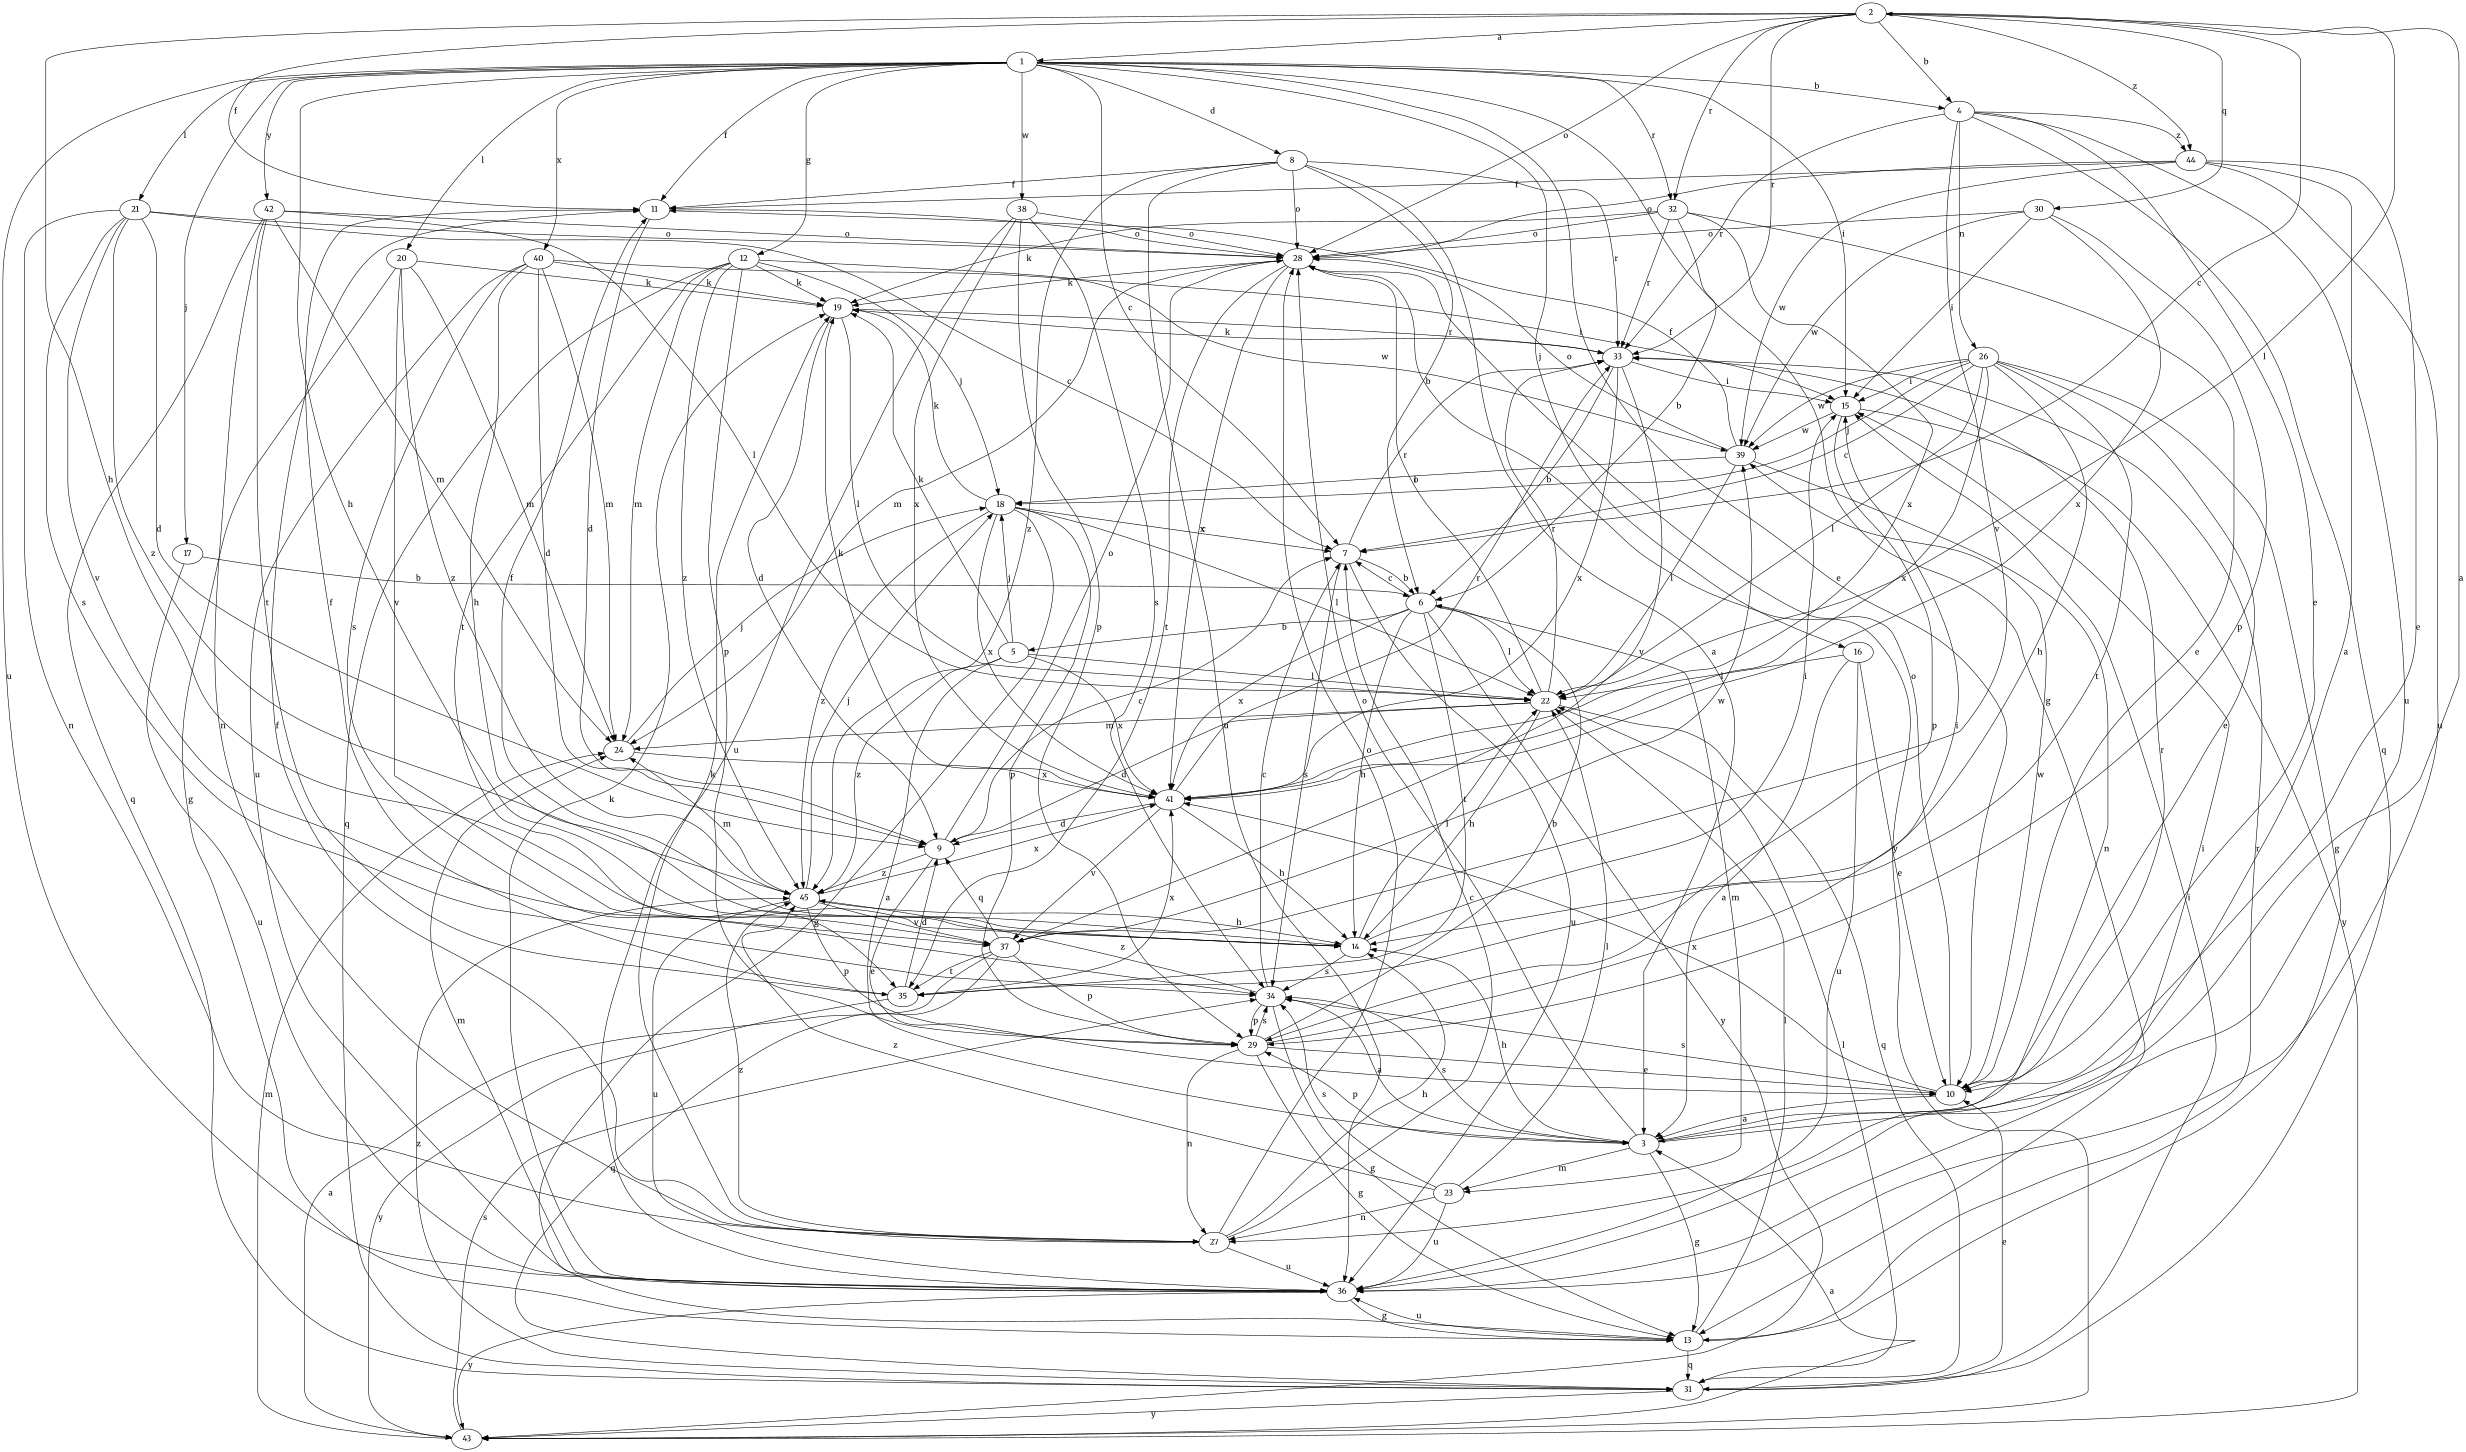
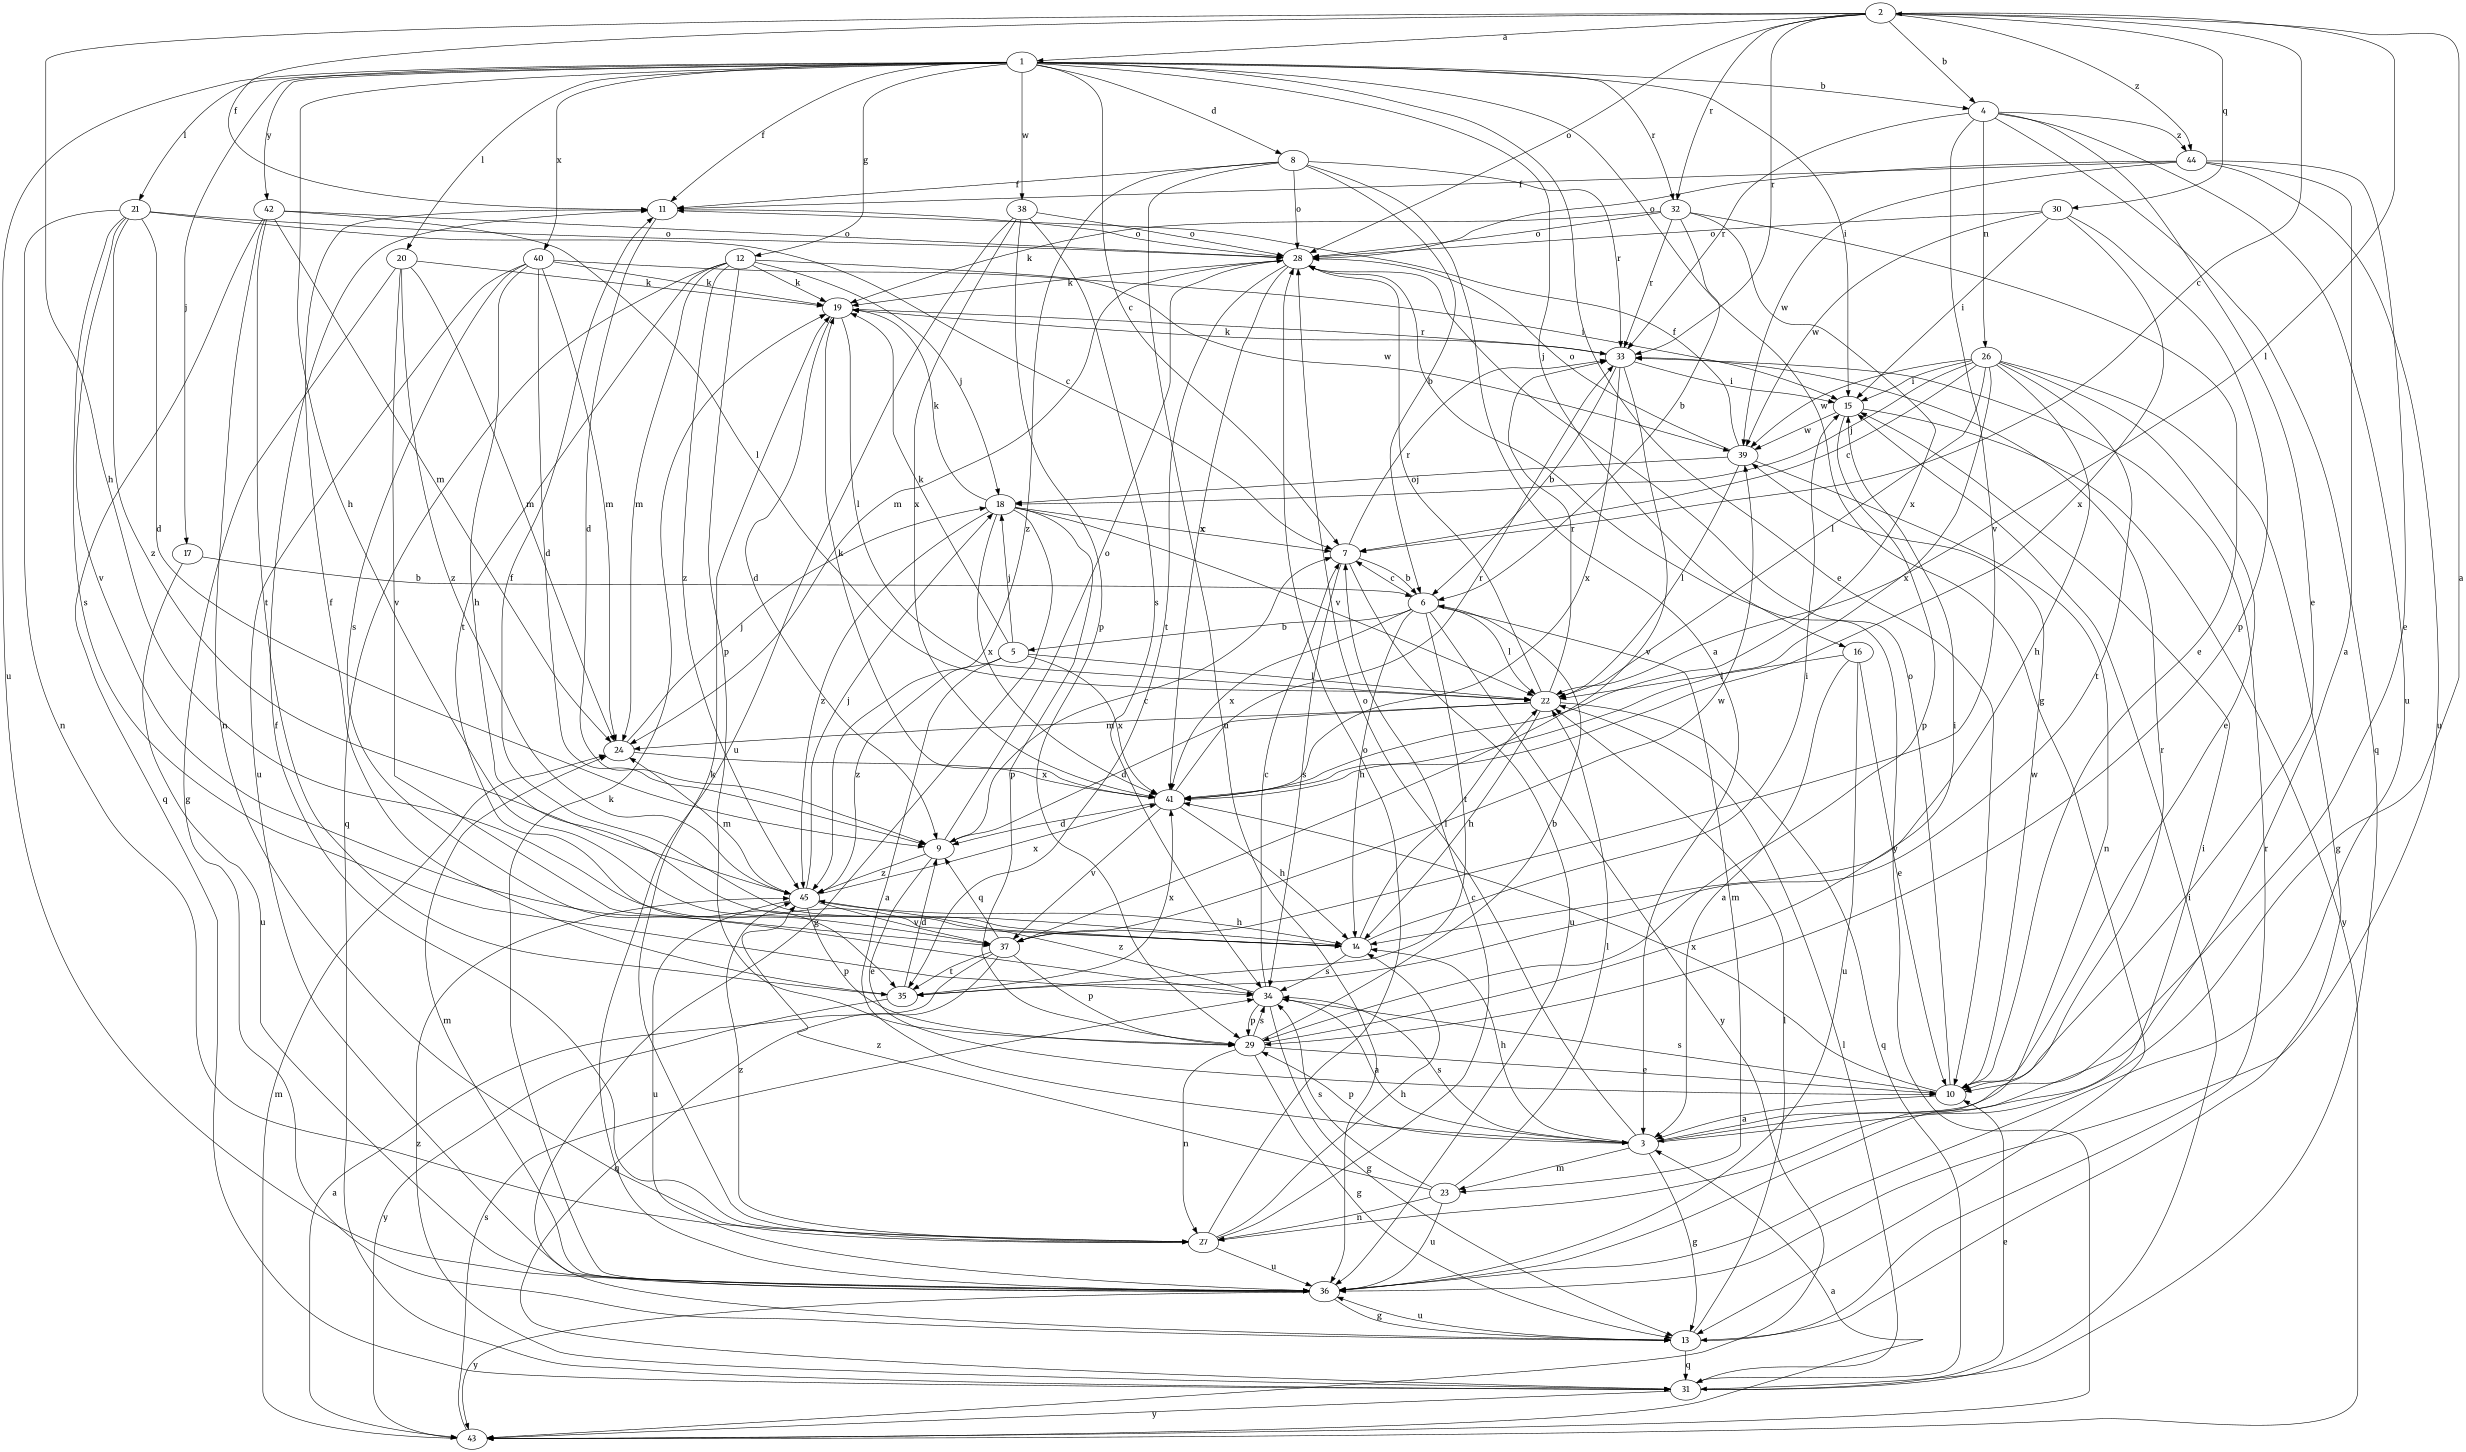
edge "39" -> "18": label "l" -> "j"
edge "18" -> "22": label "l" -> "v"
